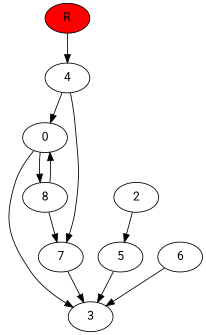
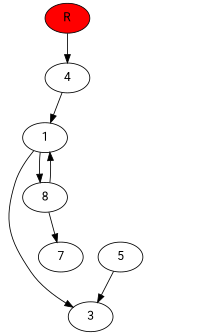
node "0": label "0" -> "1"
edge "4" -> "7": removed
node "2": removed
node "6": removed
edge "7" -> "3": removed
